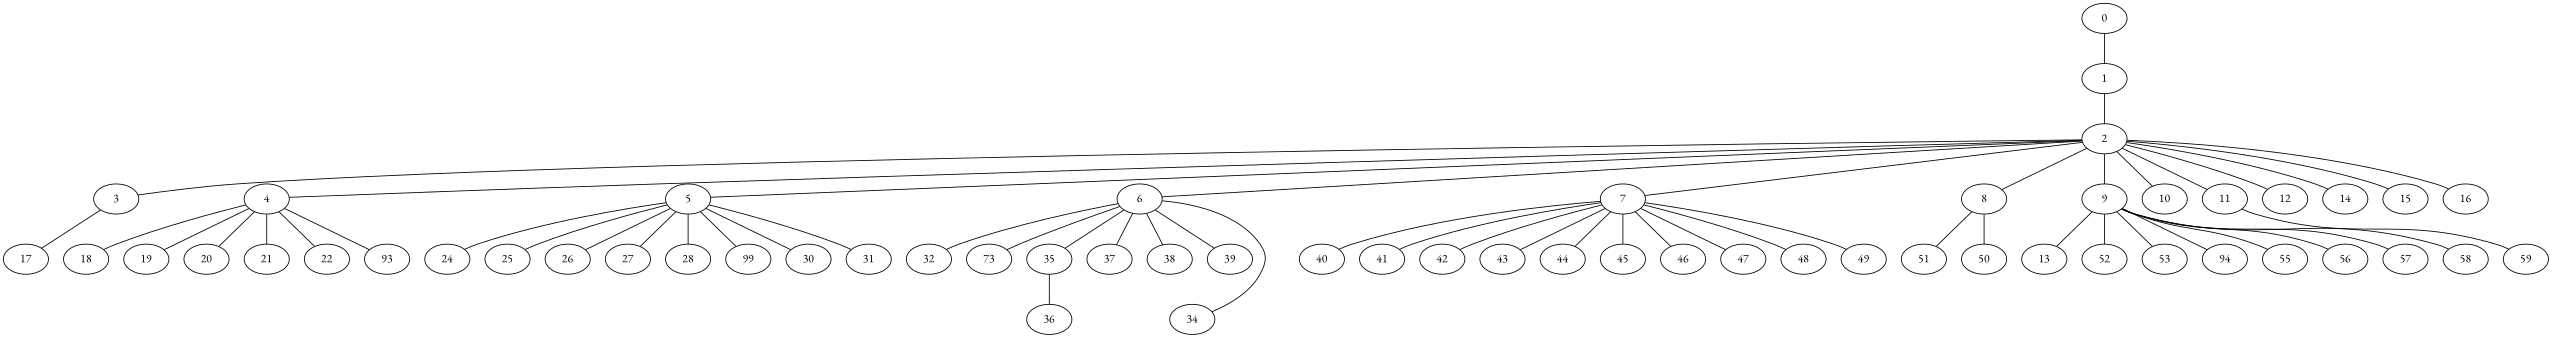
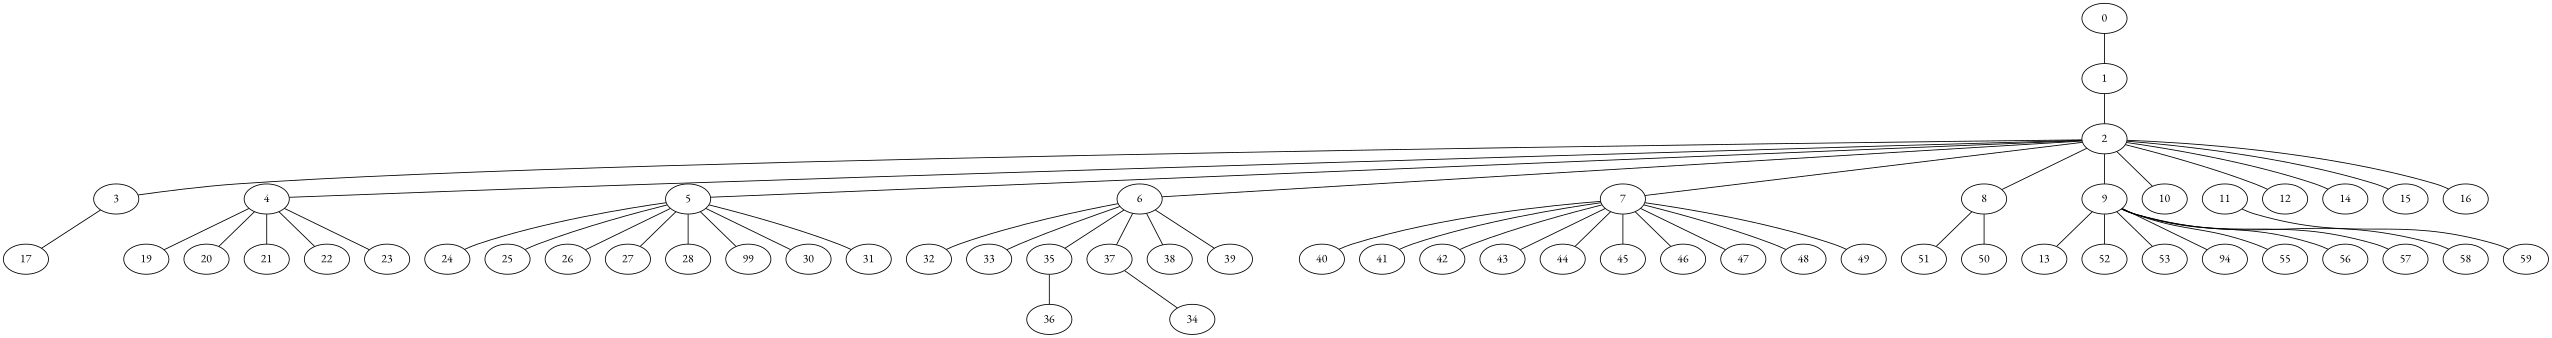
edge "2" -- "11": removed
edge "6" -- "34": now "37" -- "34"
node "18": removed
node "93": label "93" -> "23"
node "73": label "73" -> "33"
